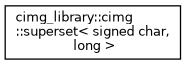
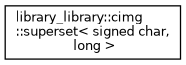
node "cimg_library::cimg ::superset< signed char, long >": label "cimg_library::cimg ::superset< signed char, long >" -> "library_library::cimg ::superset< signed char, long >"
